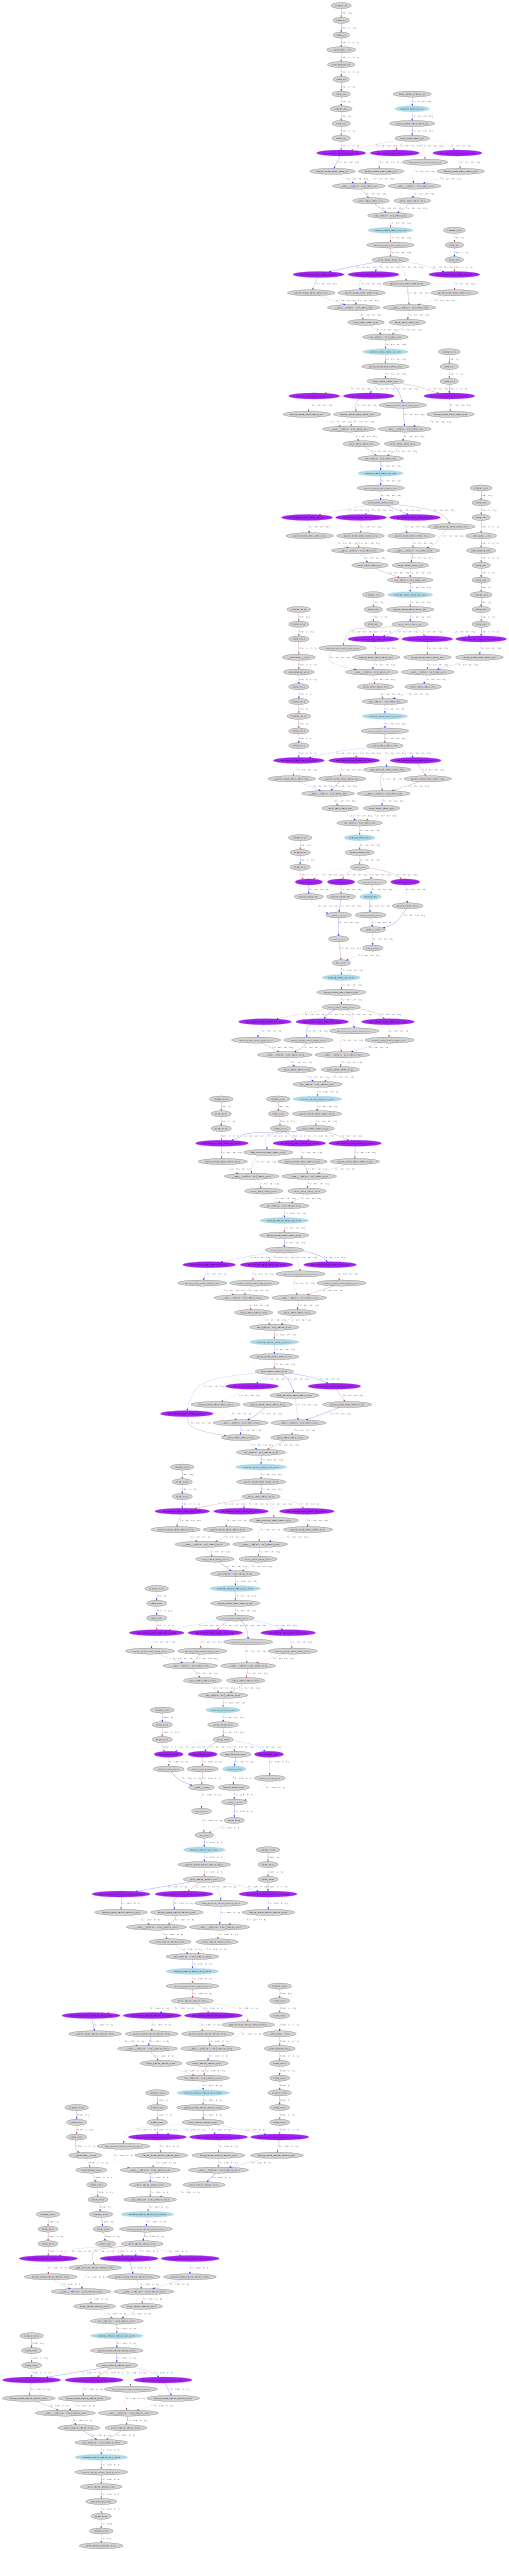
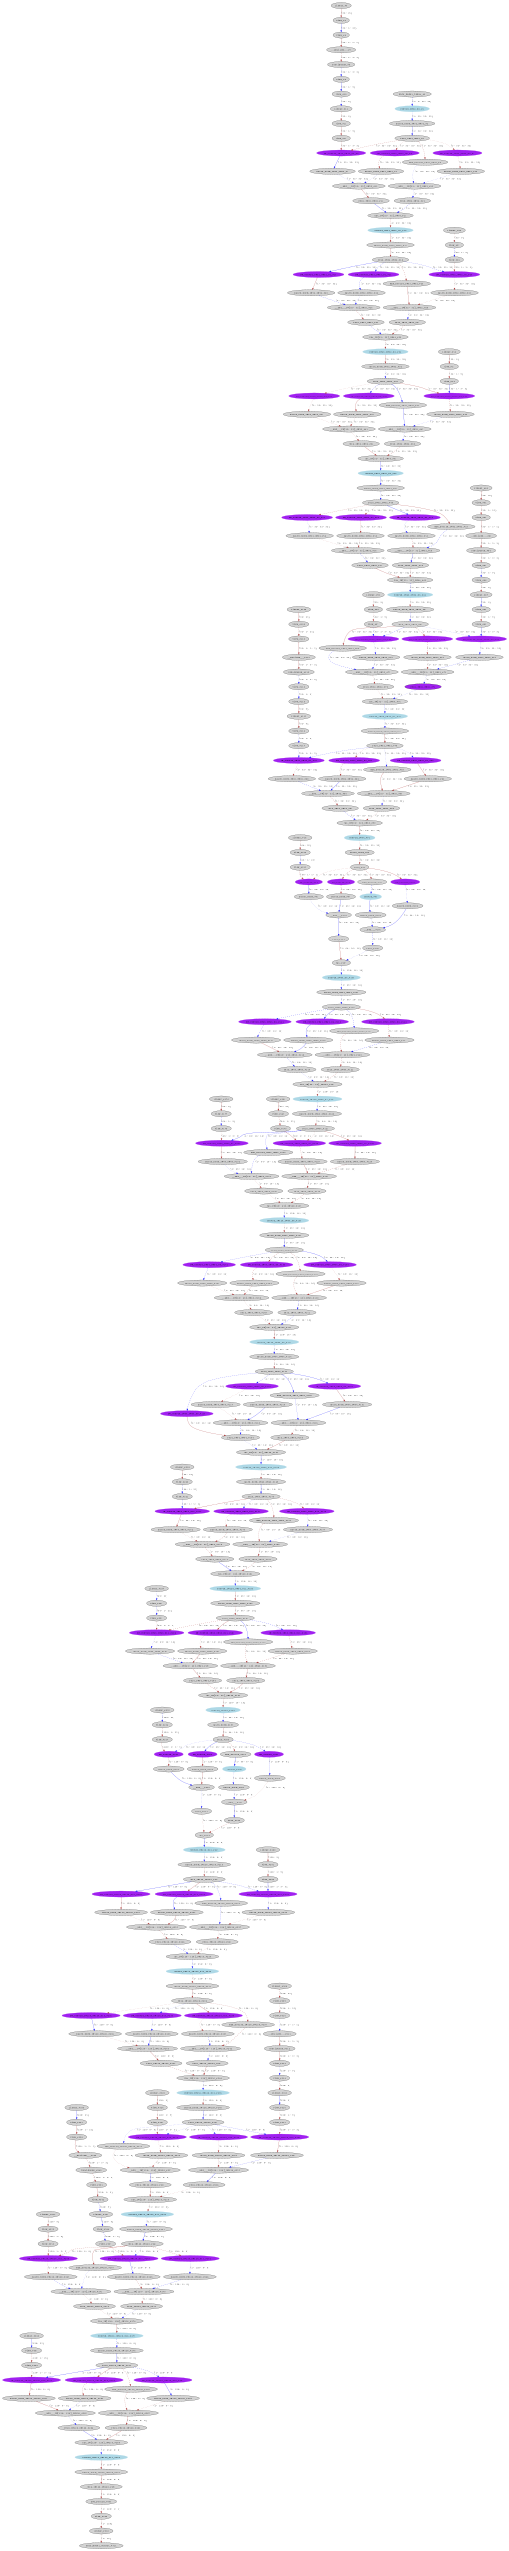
node "relu_IW32_OW32_#72": fillcolor lightgrey -> purple
